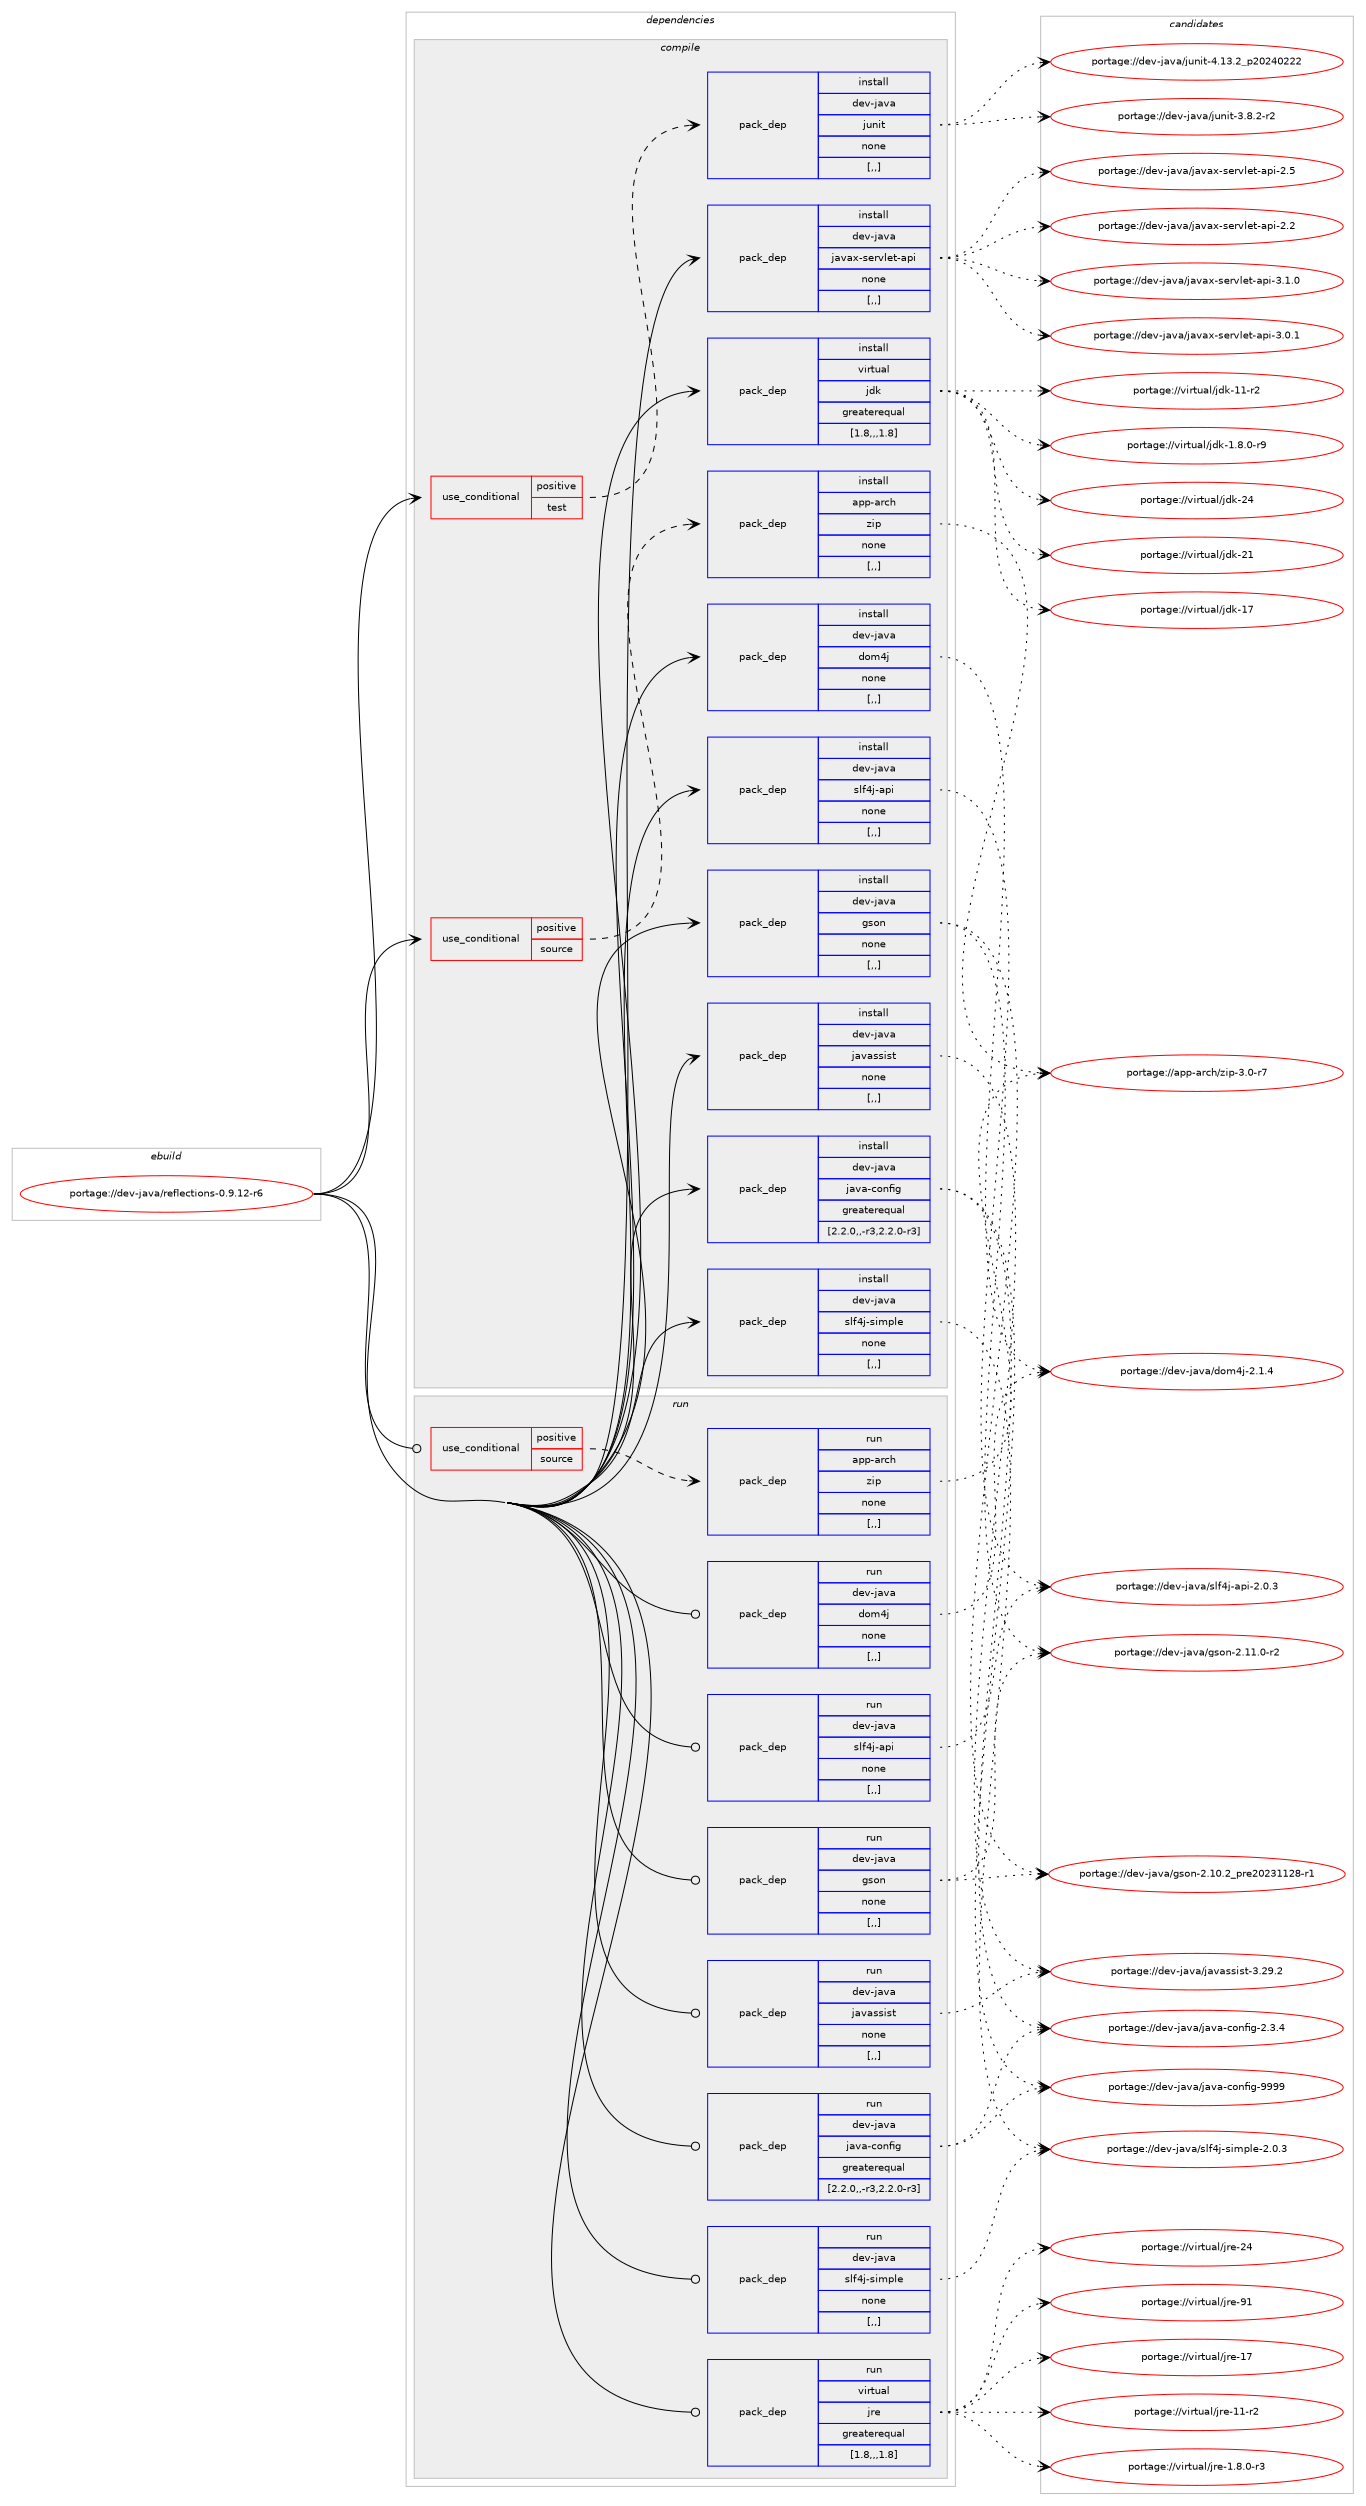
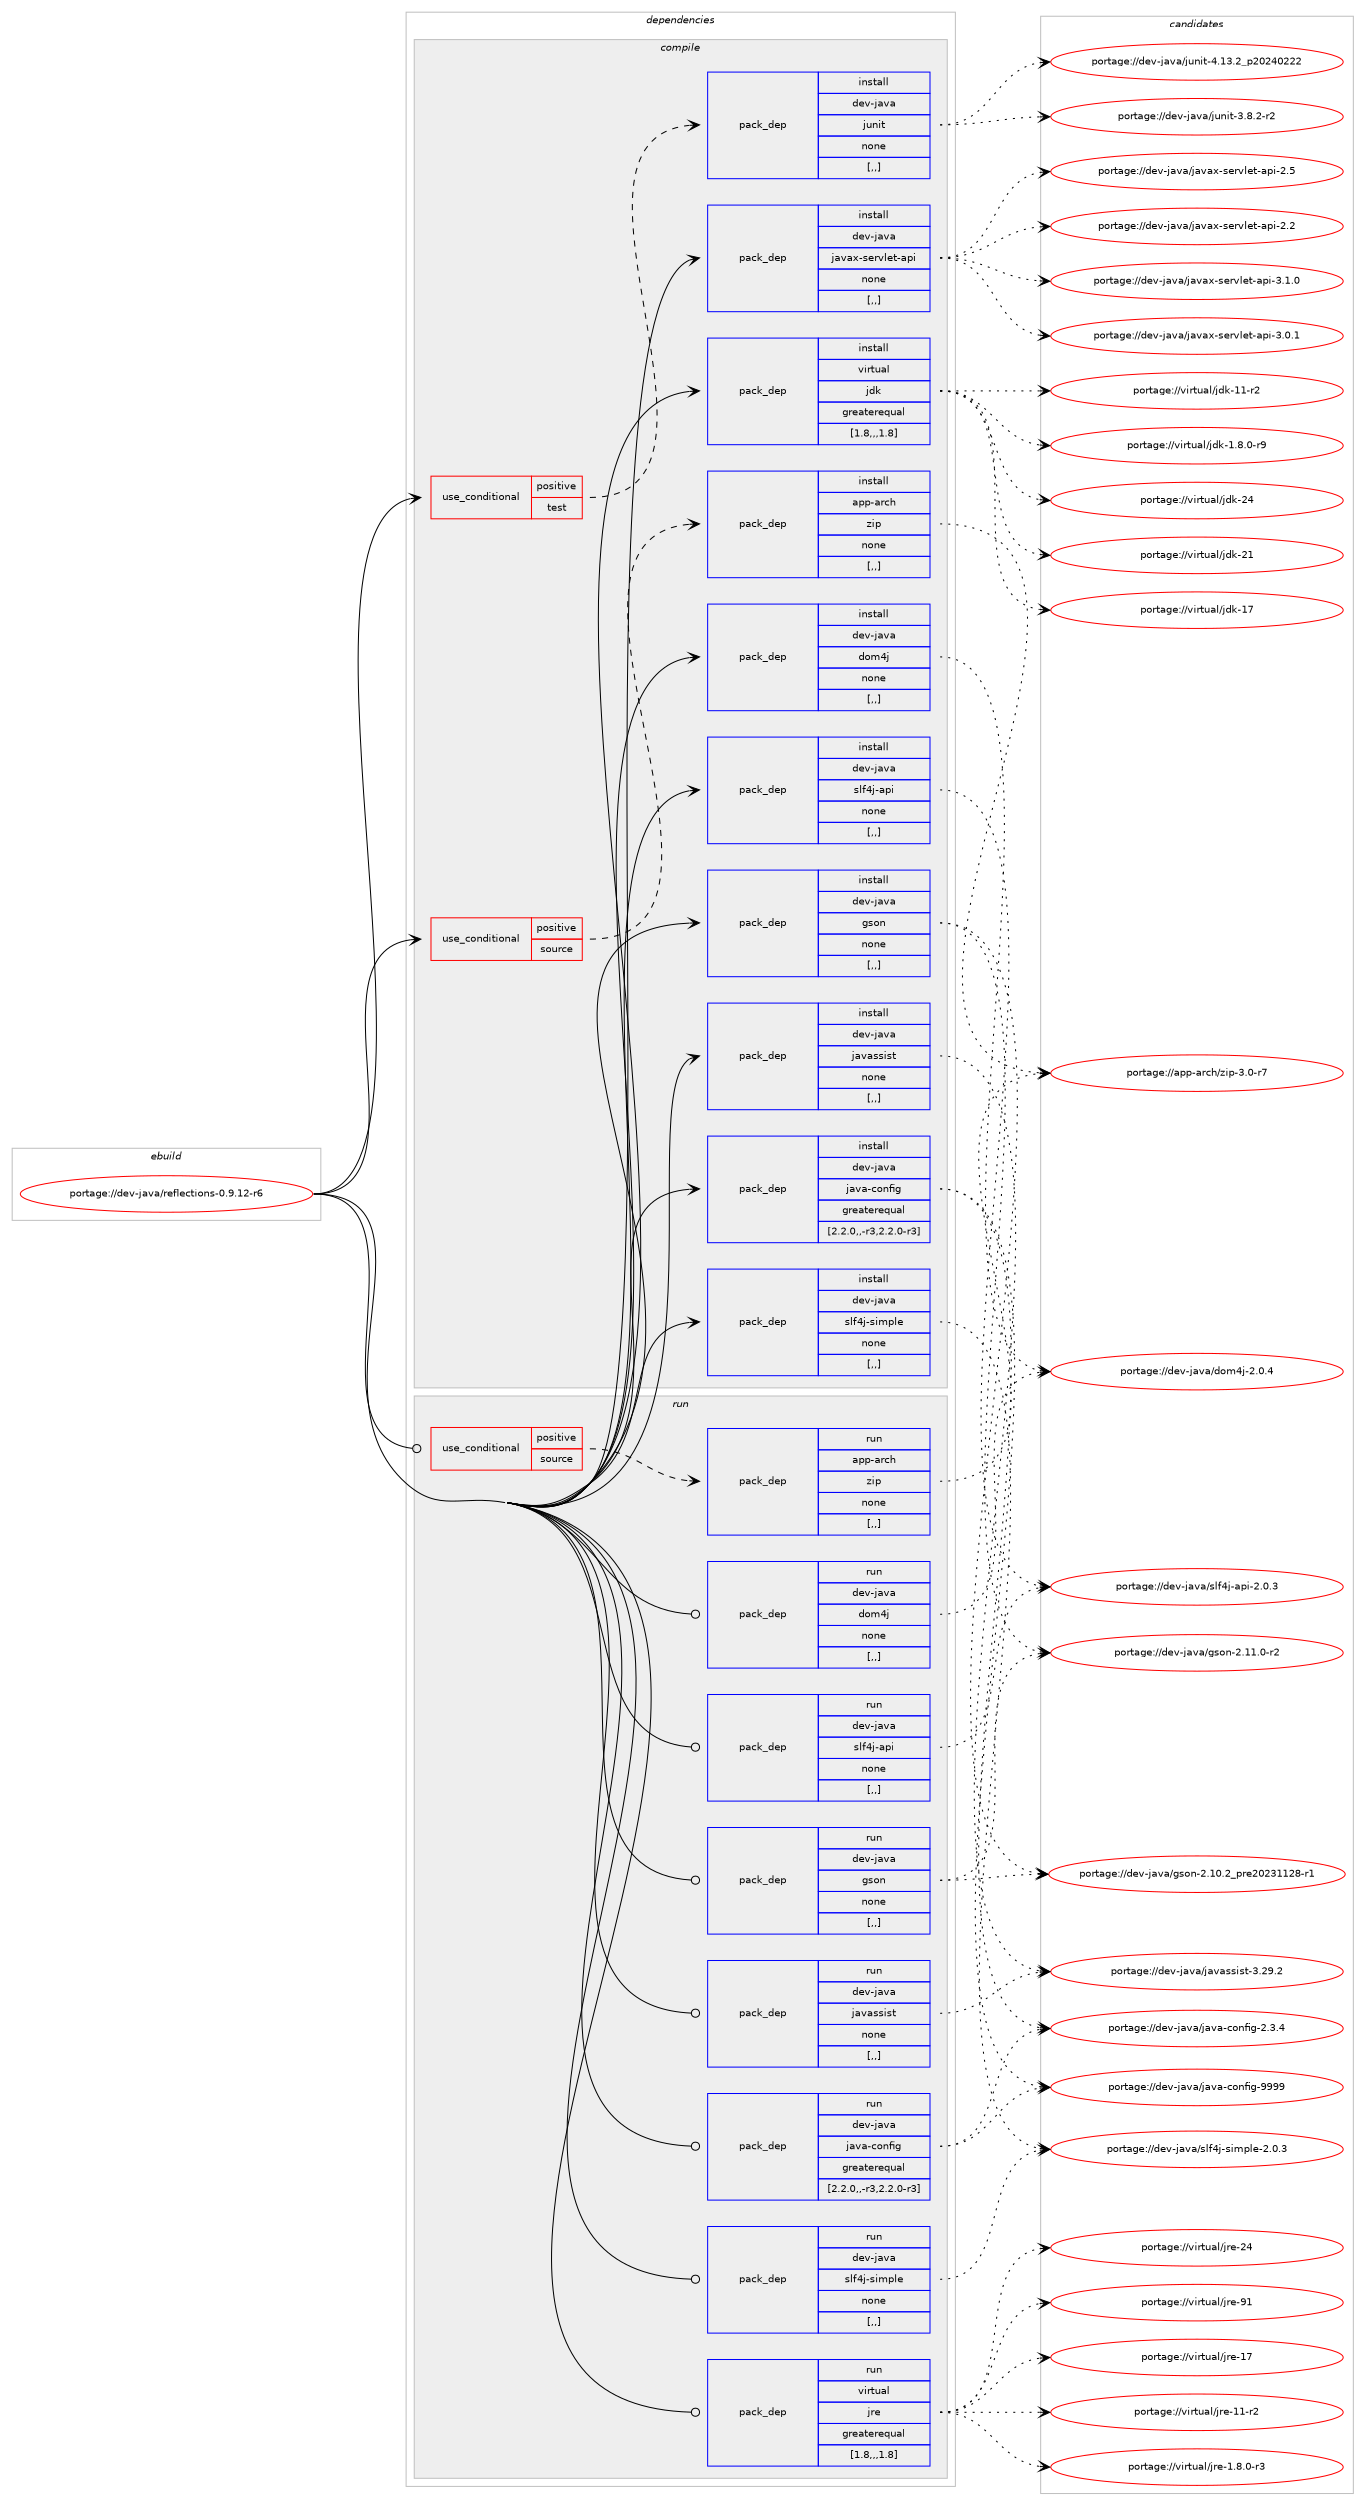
node "portage://dev-java/dom4j-2.1.4": label "portage://dev-java/dom4j-2.1.4" -> "portage://dev-java/dom4j-2.0.4"
